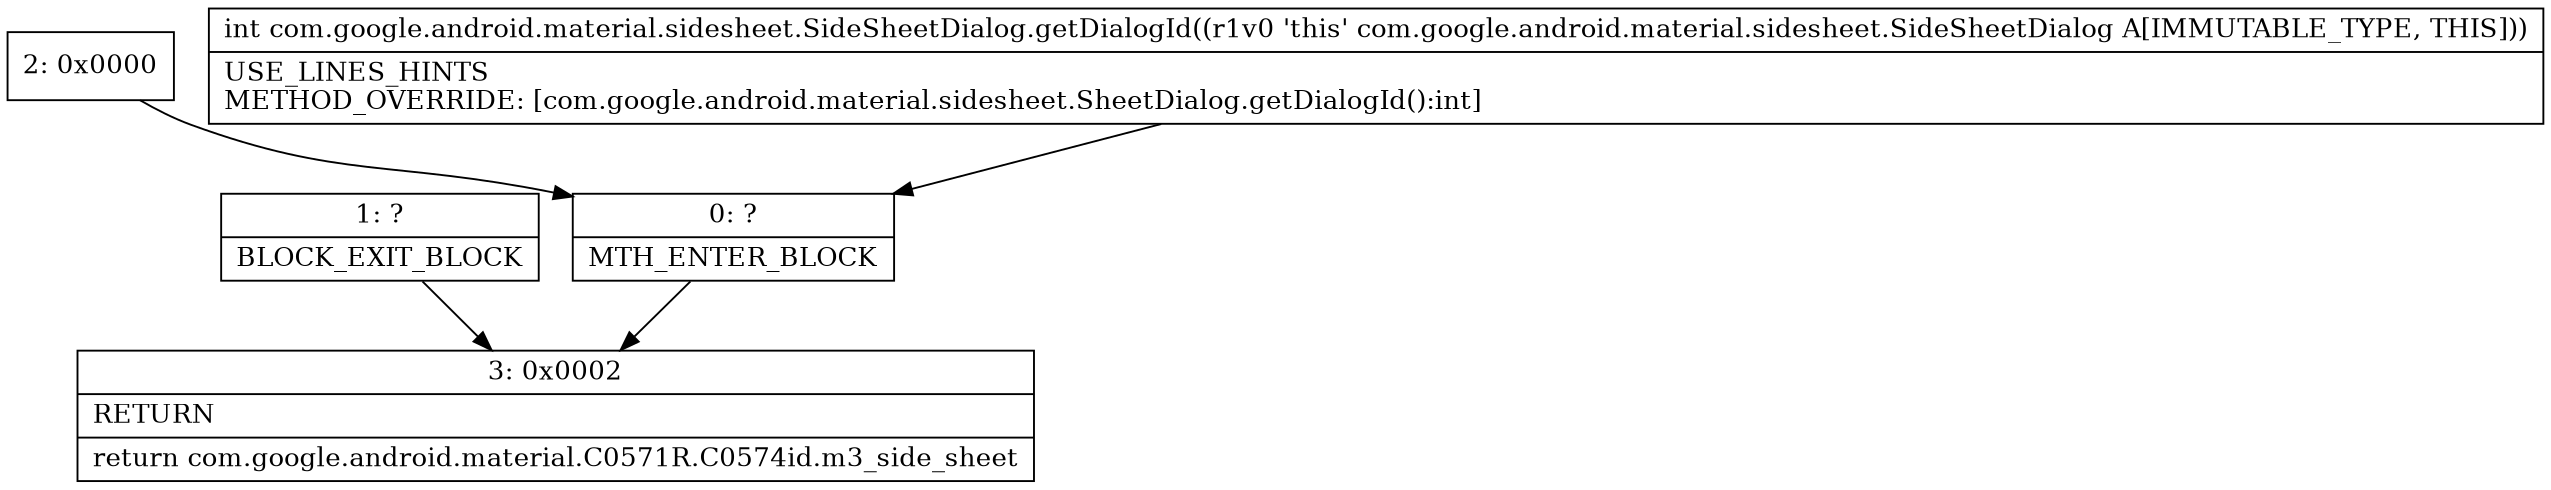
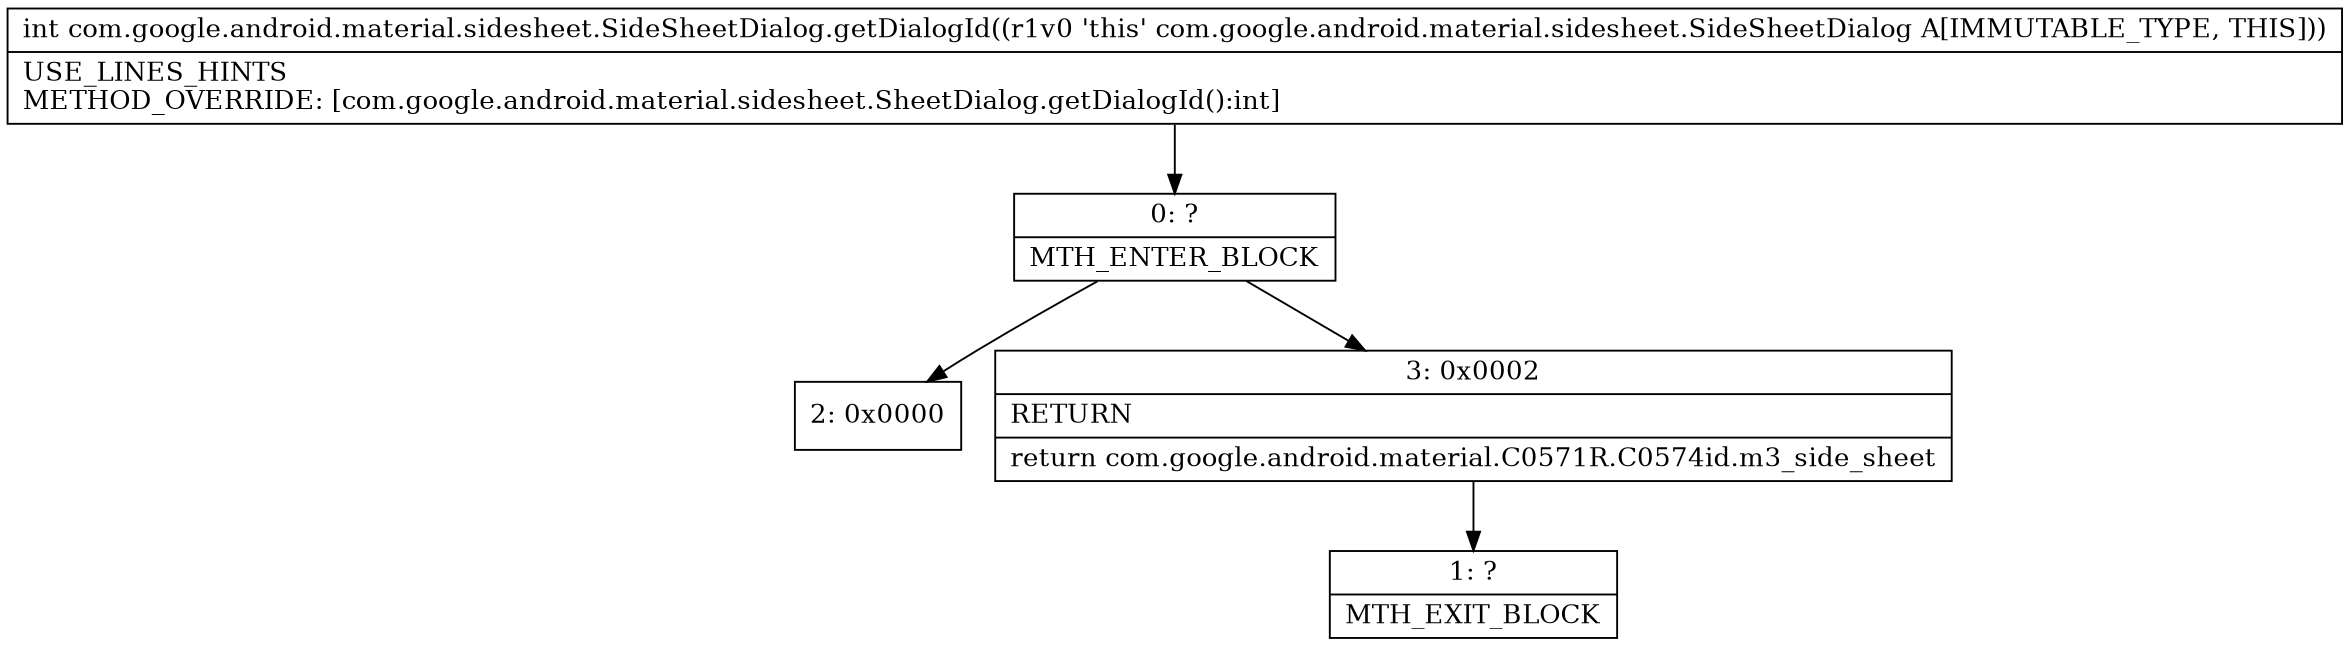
edge "2: 0x0000" -> "0: ?": reversed
node "1: ?": text "BLOCK_EXIT_BLOCK" -> "MTH_EXIT_BLOCK"
edge "1: ?" -> "3: 0x0002": reversed
